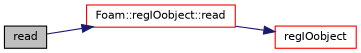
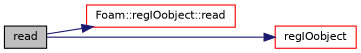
edge "Foam::regIOobject::read" -> "regIOobject": now "read" -> "regIOobject"
